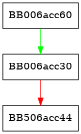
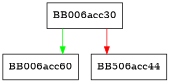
edge "BB006acc60" -> "BB006acc30": reversed
